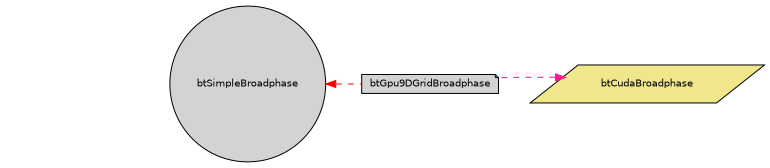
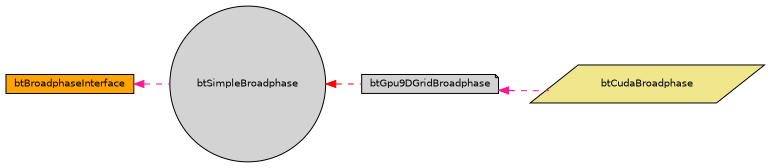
edge "btGpu9DGridBroadphase" -> "btCudaBroadphase": reversed
node "btBroadphaseInterface": added
